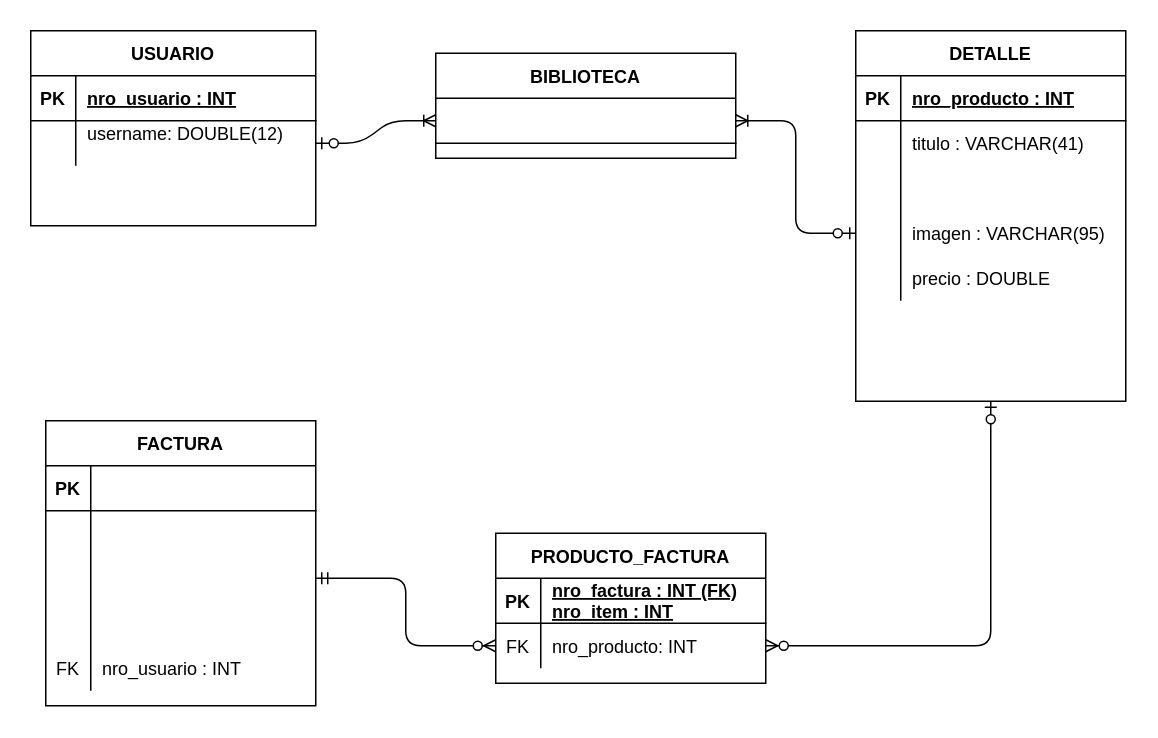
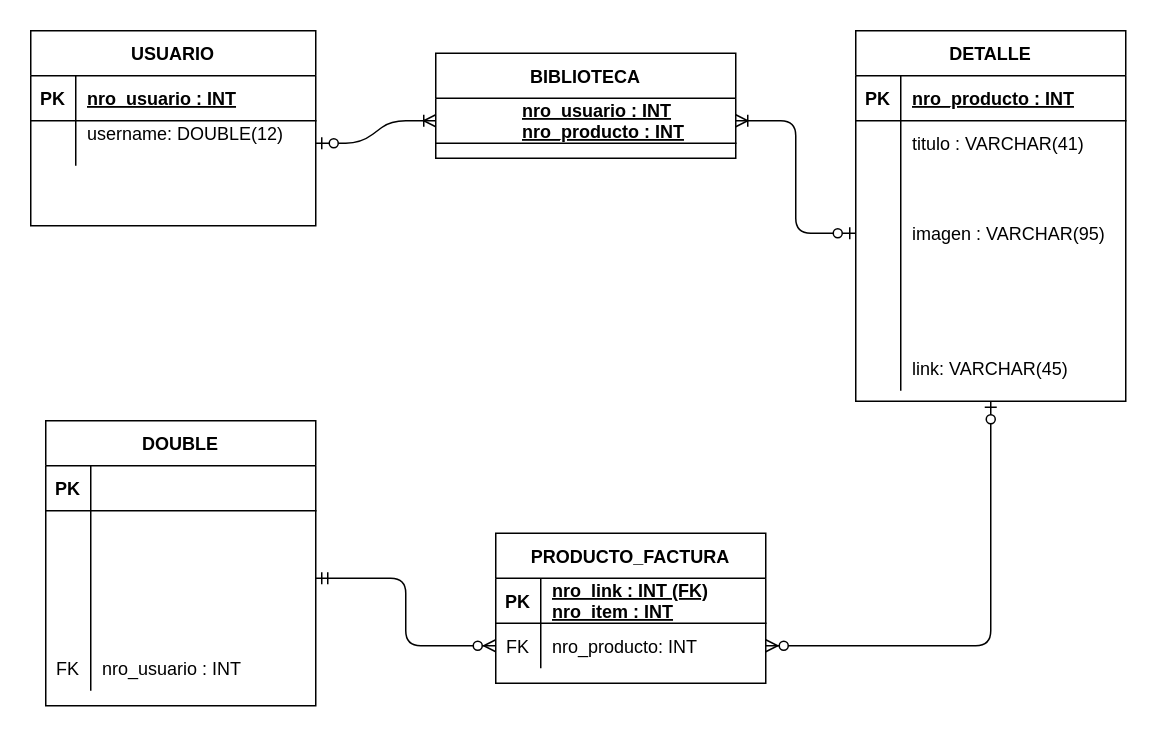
node "nro_usuario : INT nro_producto : INT": added
node "precio : DOUBLE": removed
node "link: VARCHAR(45)": added
node "FACTURA": label "FACTURA" -> "DOUBLE"
node "nro_factura : INT (FK) nro_item : INT": label "nro_factura : INT (FK) nro_item : INT" -> "nro_link : INT (FK) nro_item : INT"
